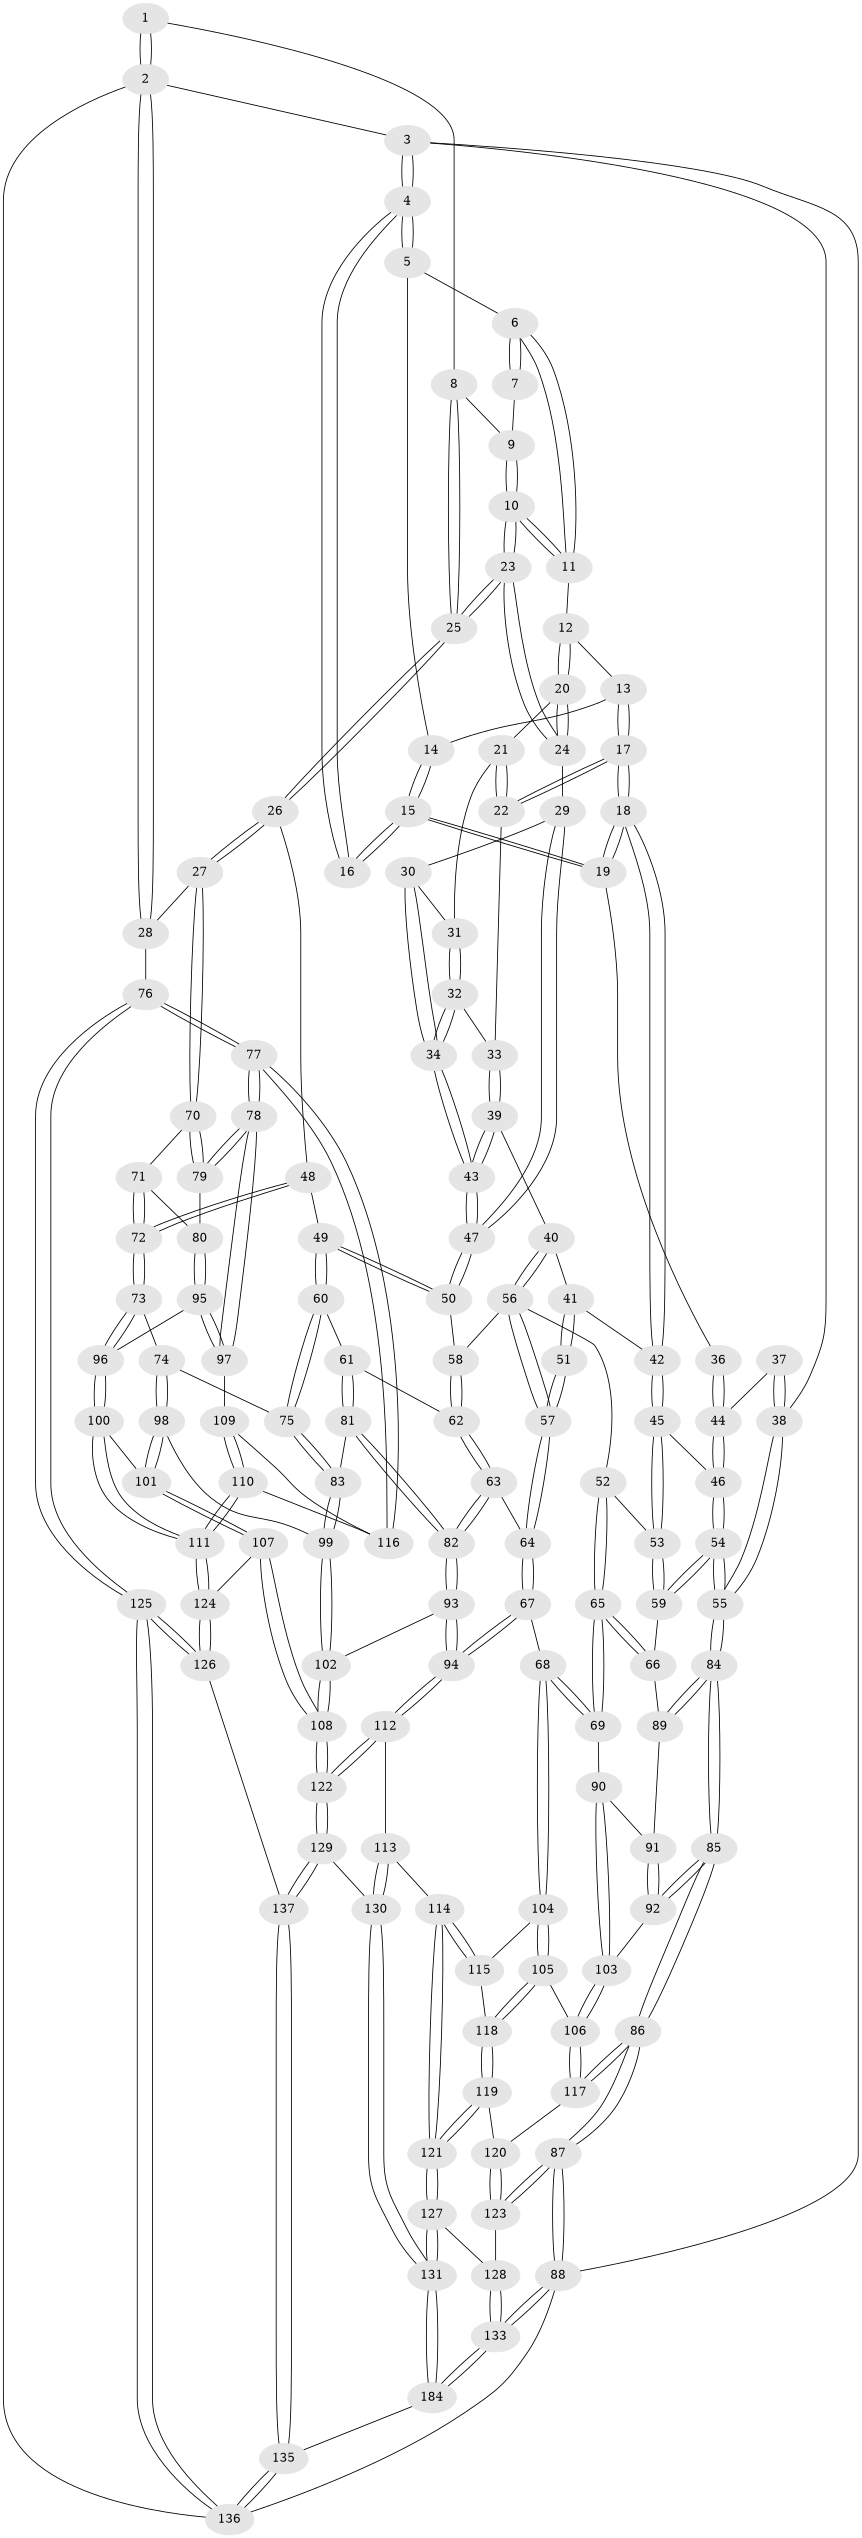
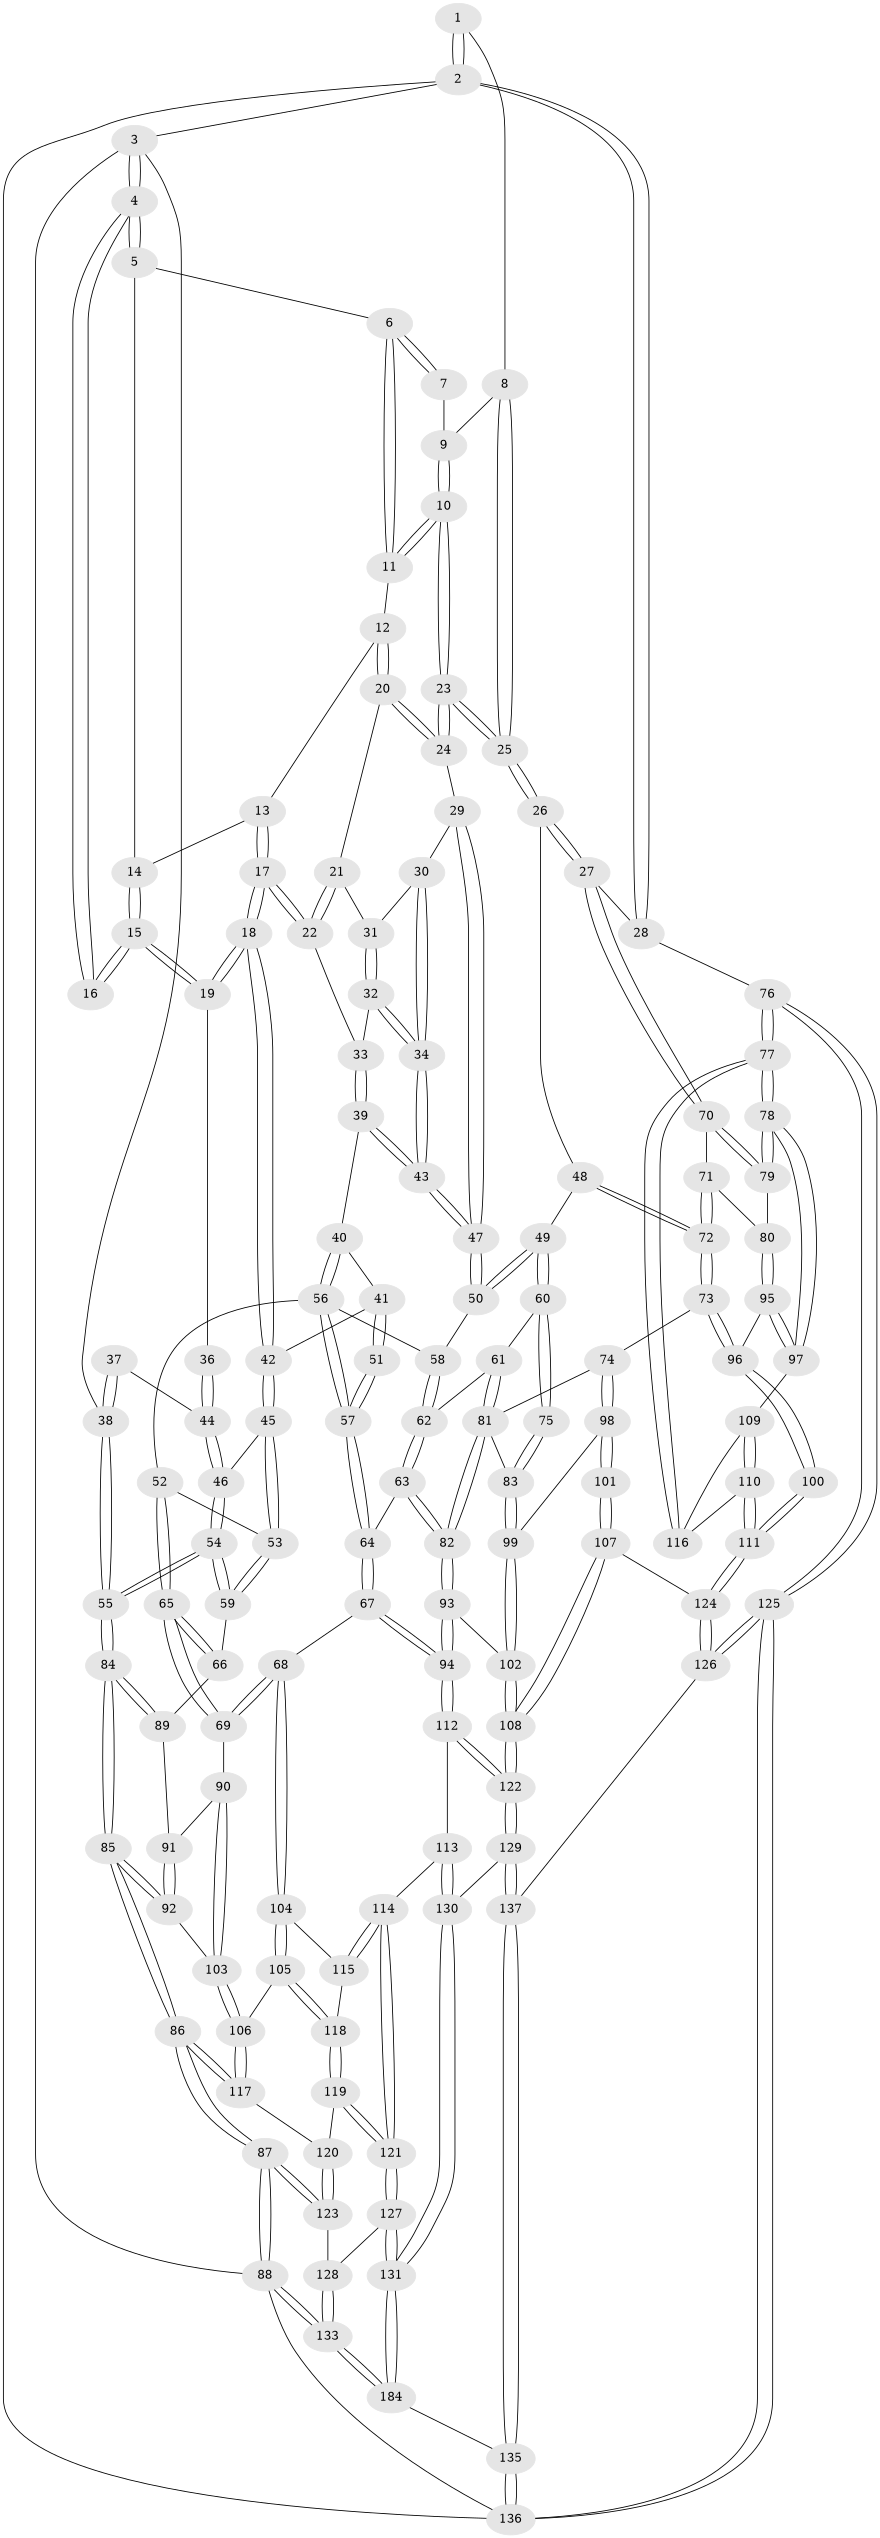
edge "74" -- "75": now "74" -- "81"
edge "100" -- "101": removed
